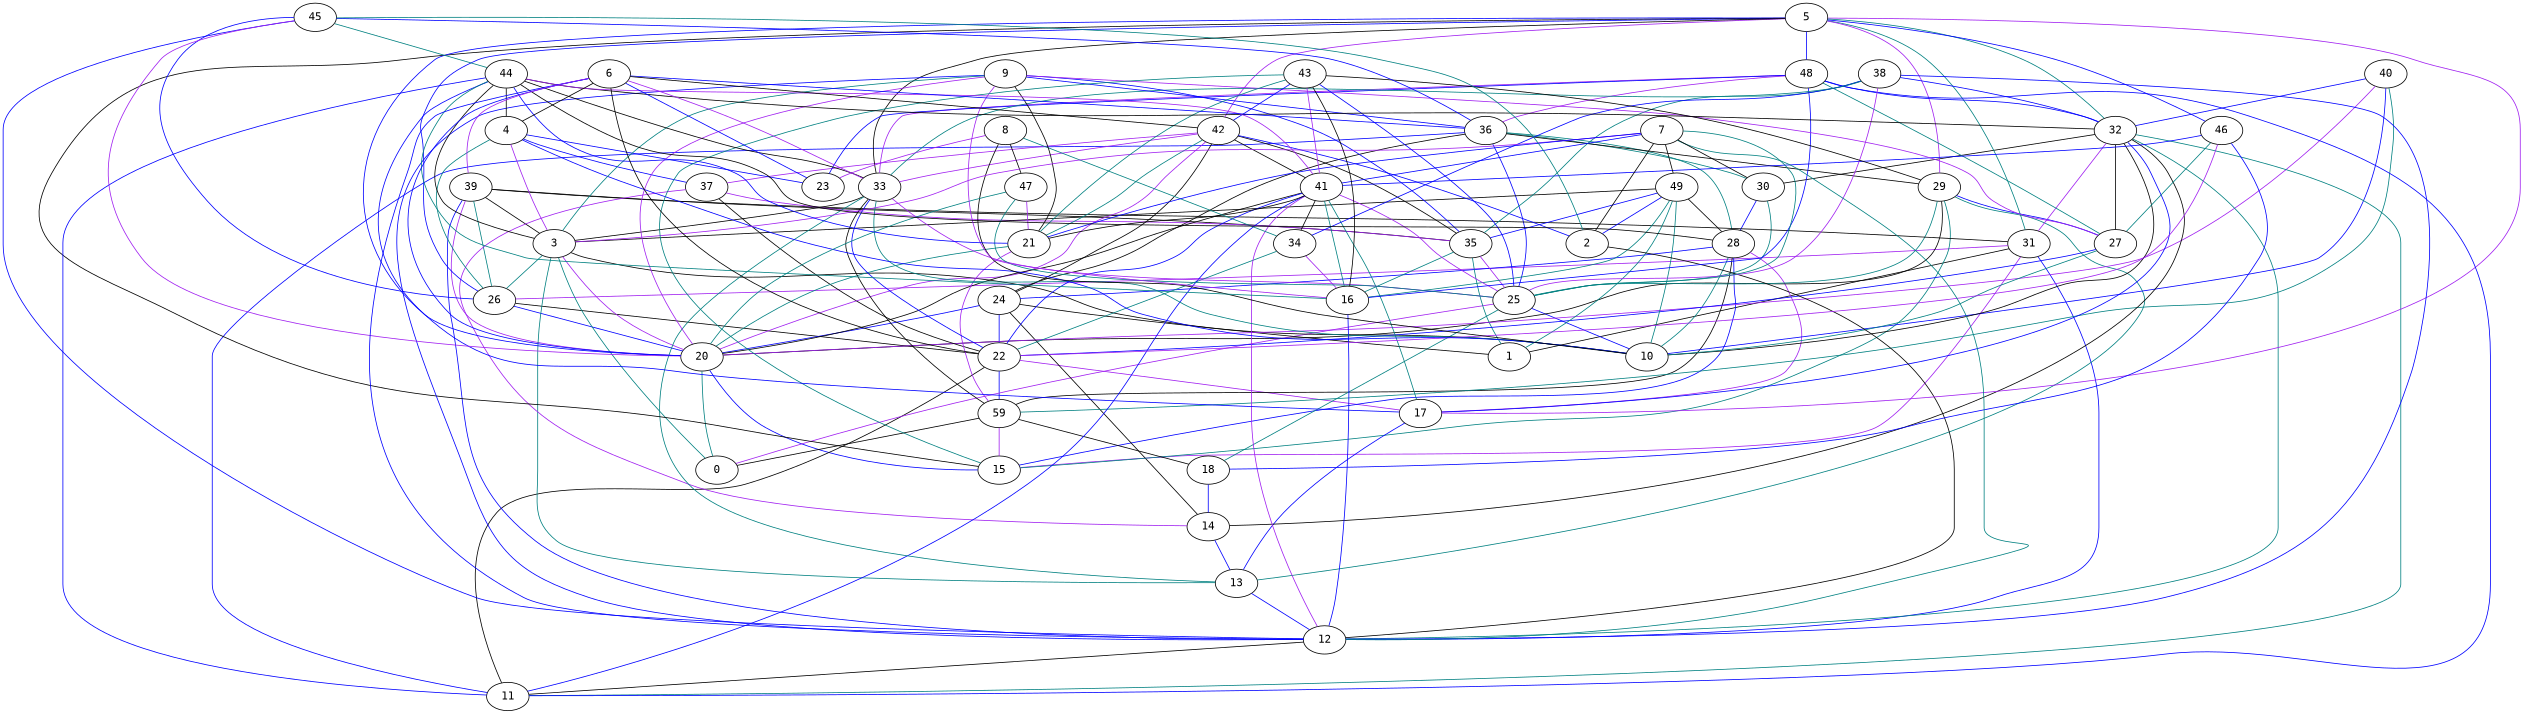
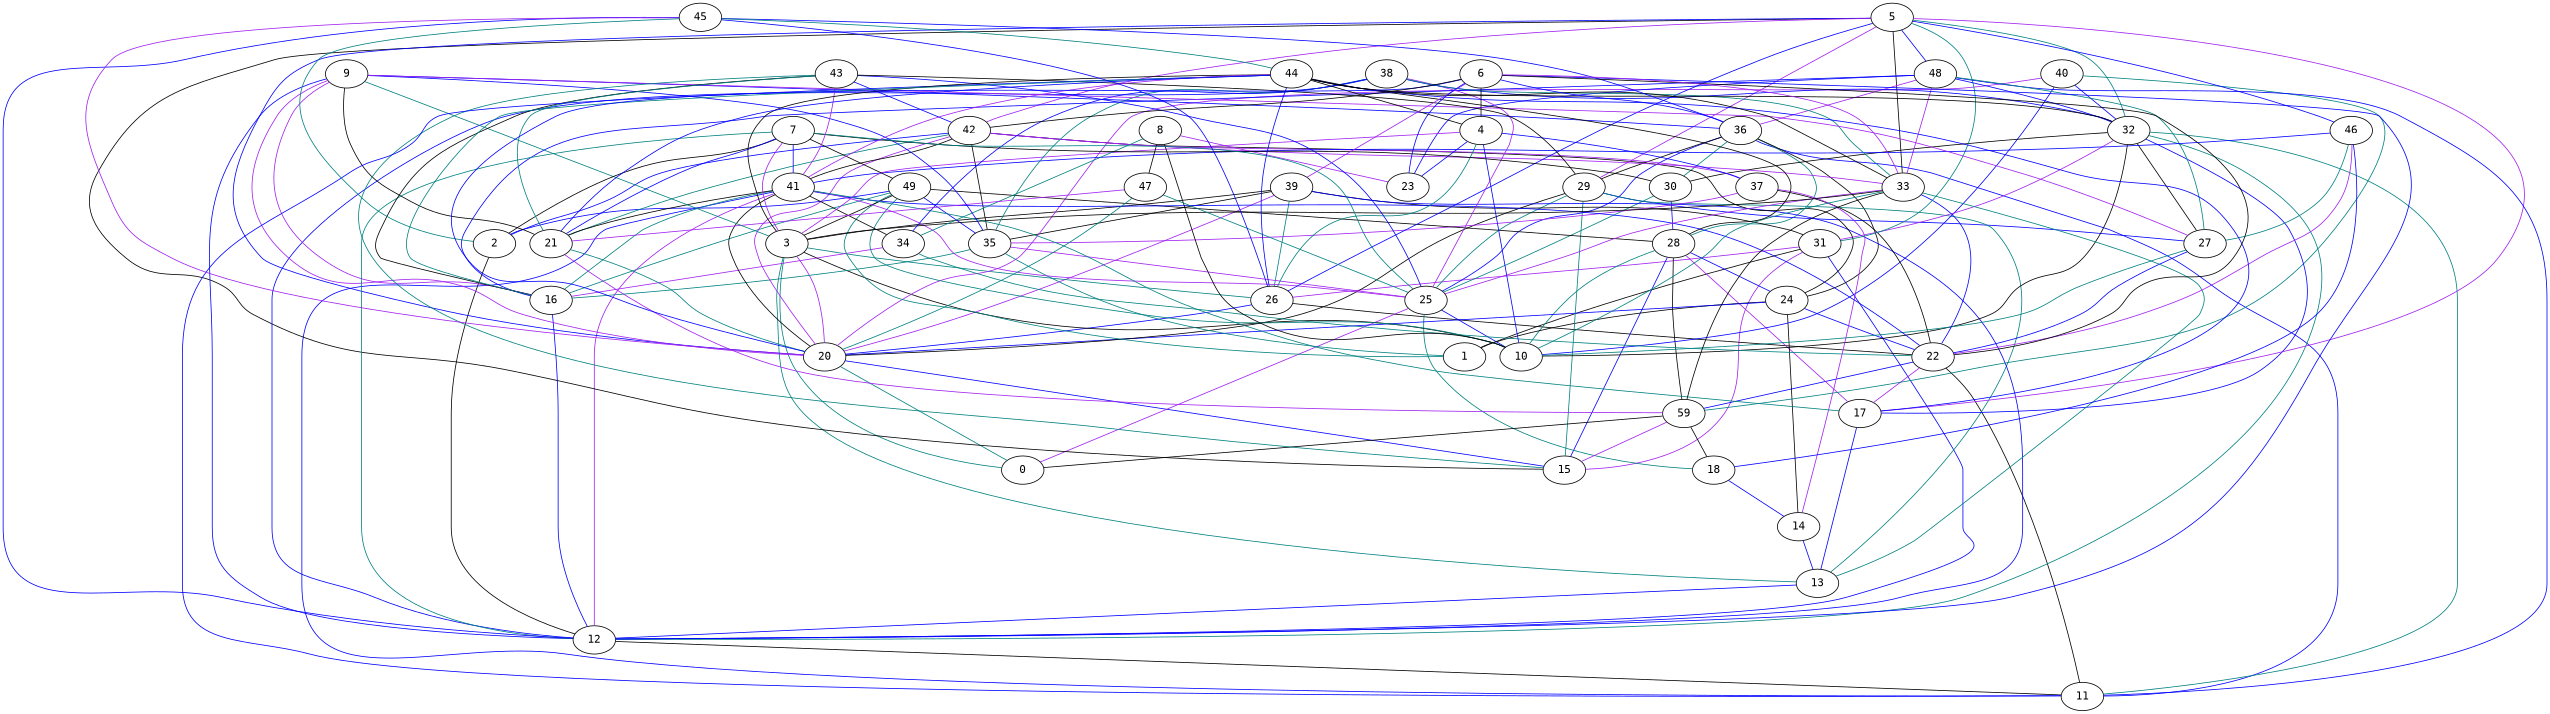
edge "44" -- "26": added
edge "32" -- "14": removed
